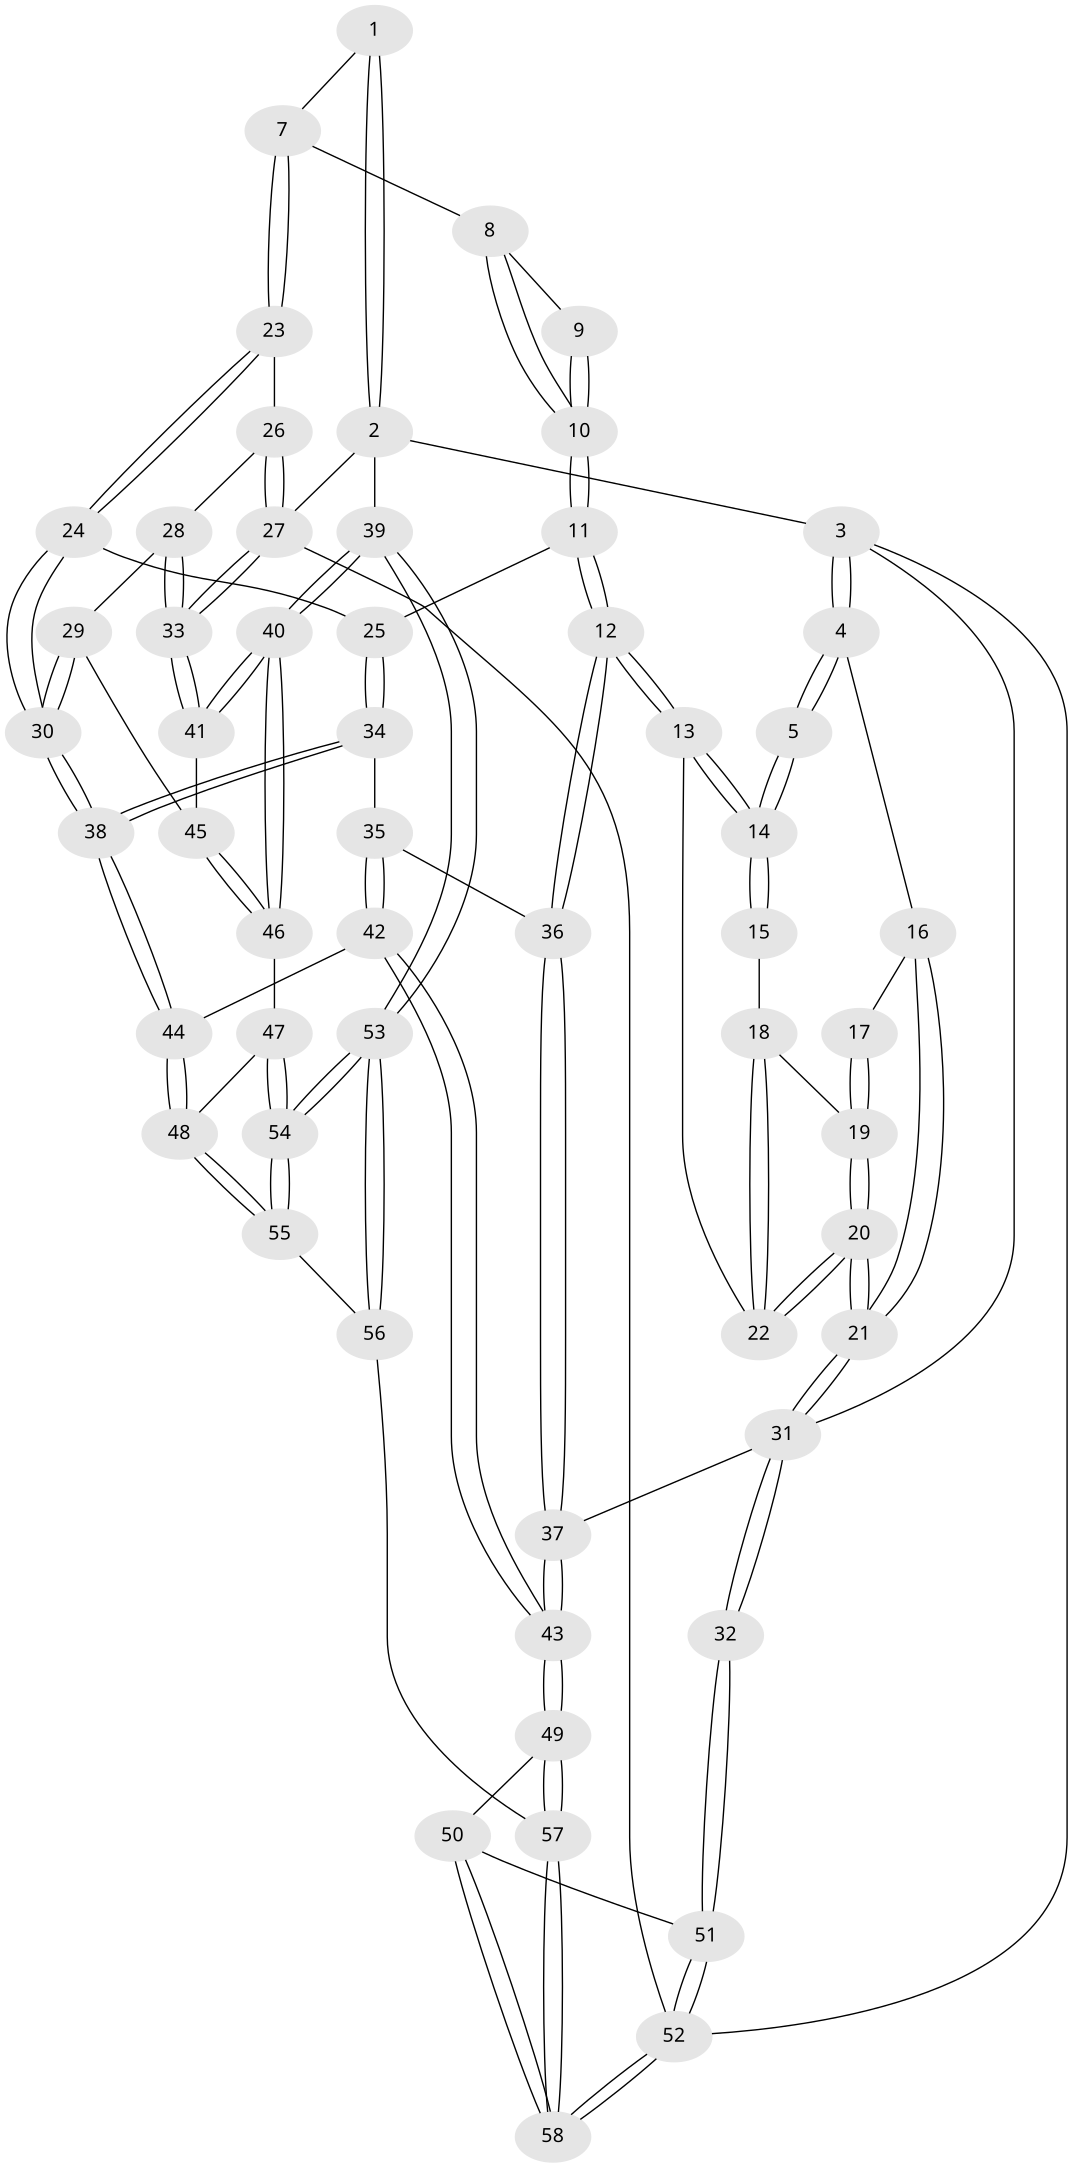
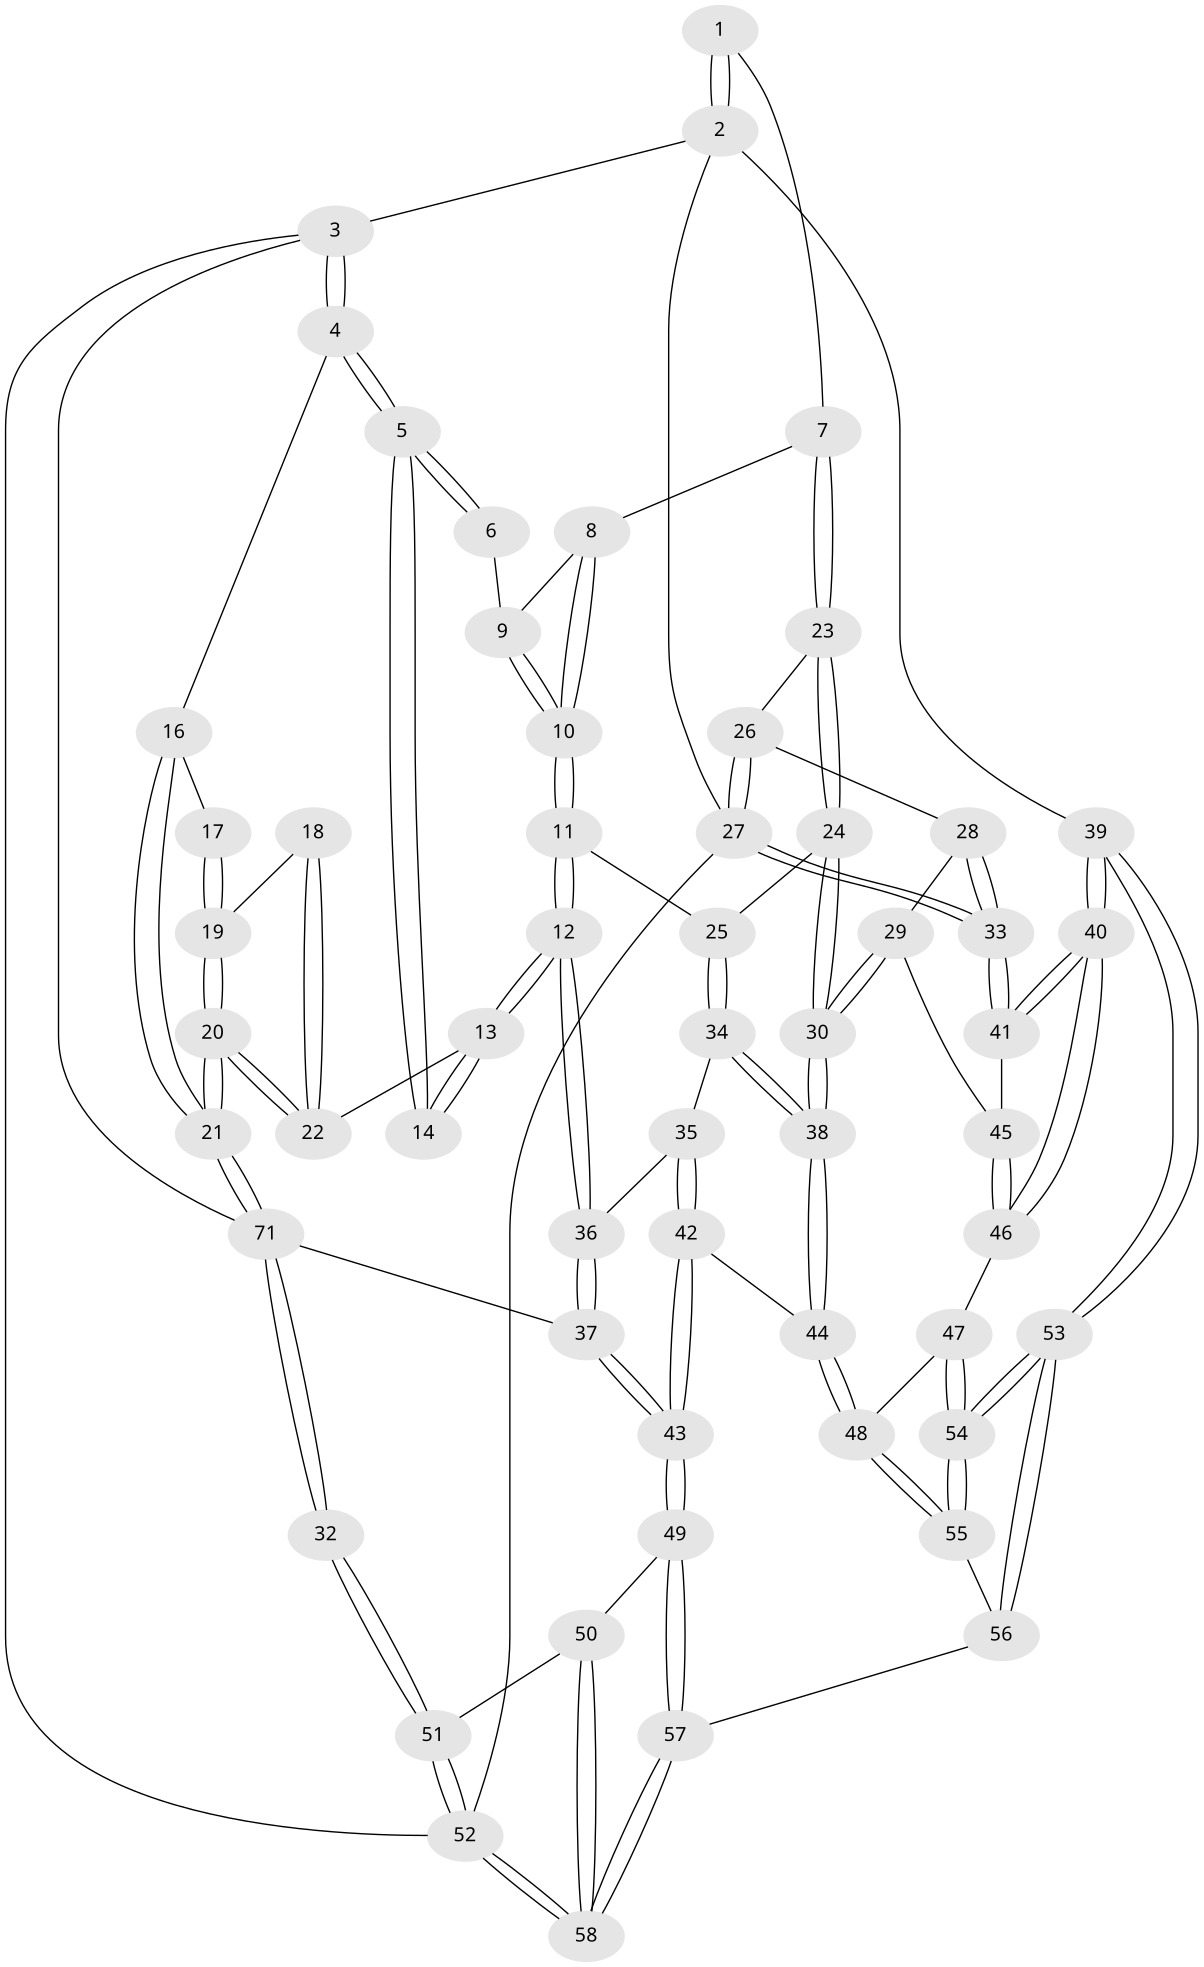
node "6": added
node "15": removed
node "31": label "31" -> "71"
